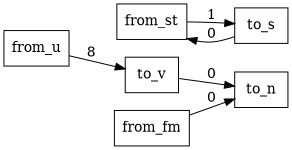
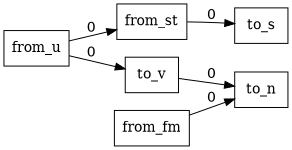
edge "from_st" -> "to_s": label "1" -> "0"
edge "to_s" -> "from_st": now "from_u" -> "from_st"
edge "from_u" -> "to_v": label "8" -> "0"
